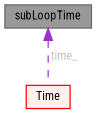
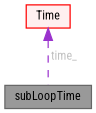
edge "Time" -> "subLoopTime": reversed
